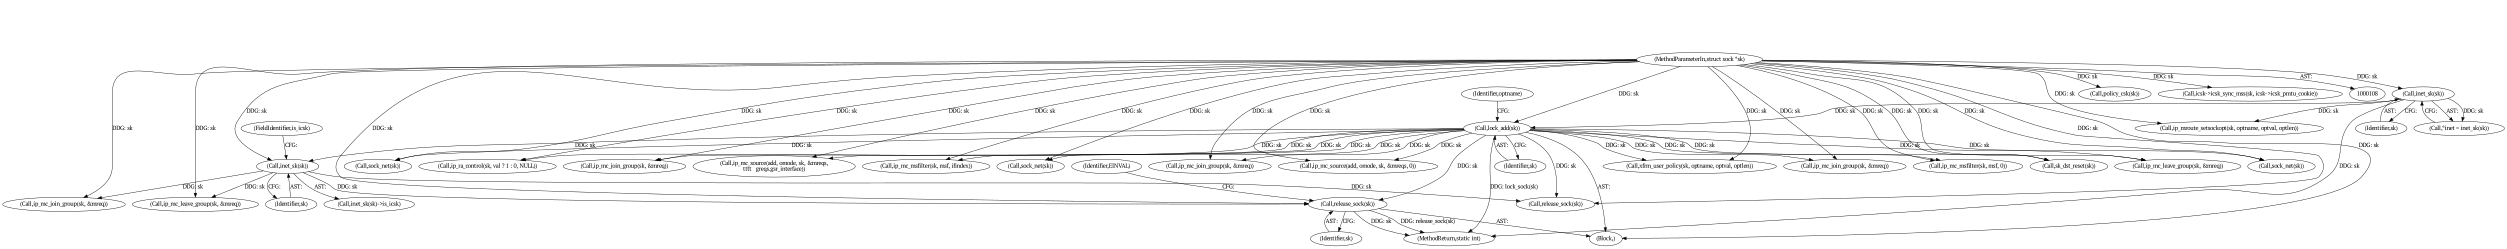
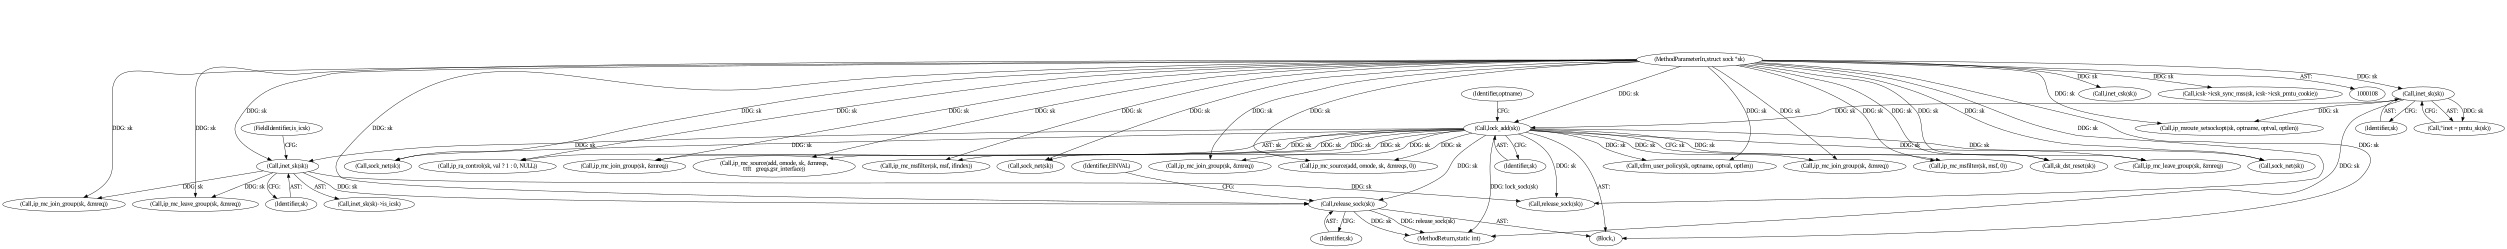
node "(Call,policy_csk(sk))": label "(Call,policy_csk(sk))" -> "(Call,inet_csk(sk))"
node "(Call,*inet = inet_sk(sk))": label "(Call,*inet = inet_sk(sk))" -> "(Call,*inet = pmtu_sk(sk))"
edge "(Call,lock_add(sk))" -> "(Call,ip_ra_control(sk, val ? 1 : 0, NULL))": label "DDG: sk" -> "AST: sk"
edge "(Call,lock_add(sk))" -> "(Call,ip_mc_msfilter(sk, msf, 0))": label "DDG: sk" -> "CFG: sk"
